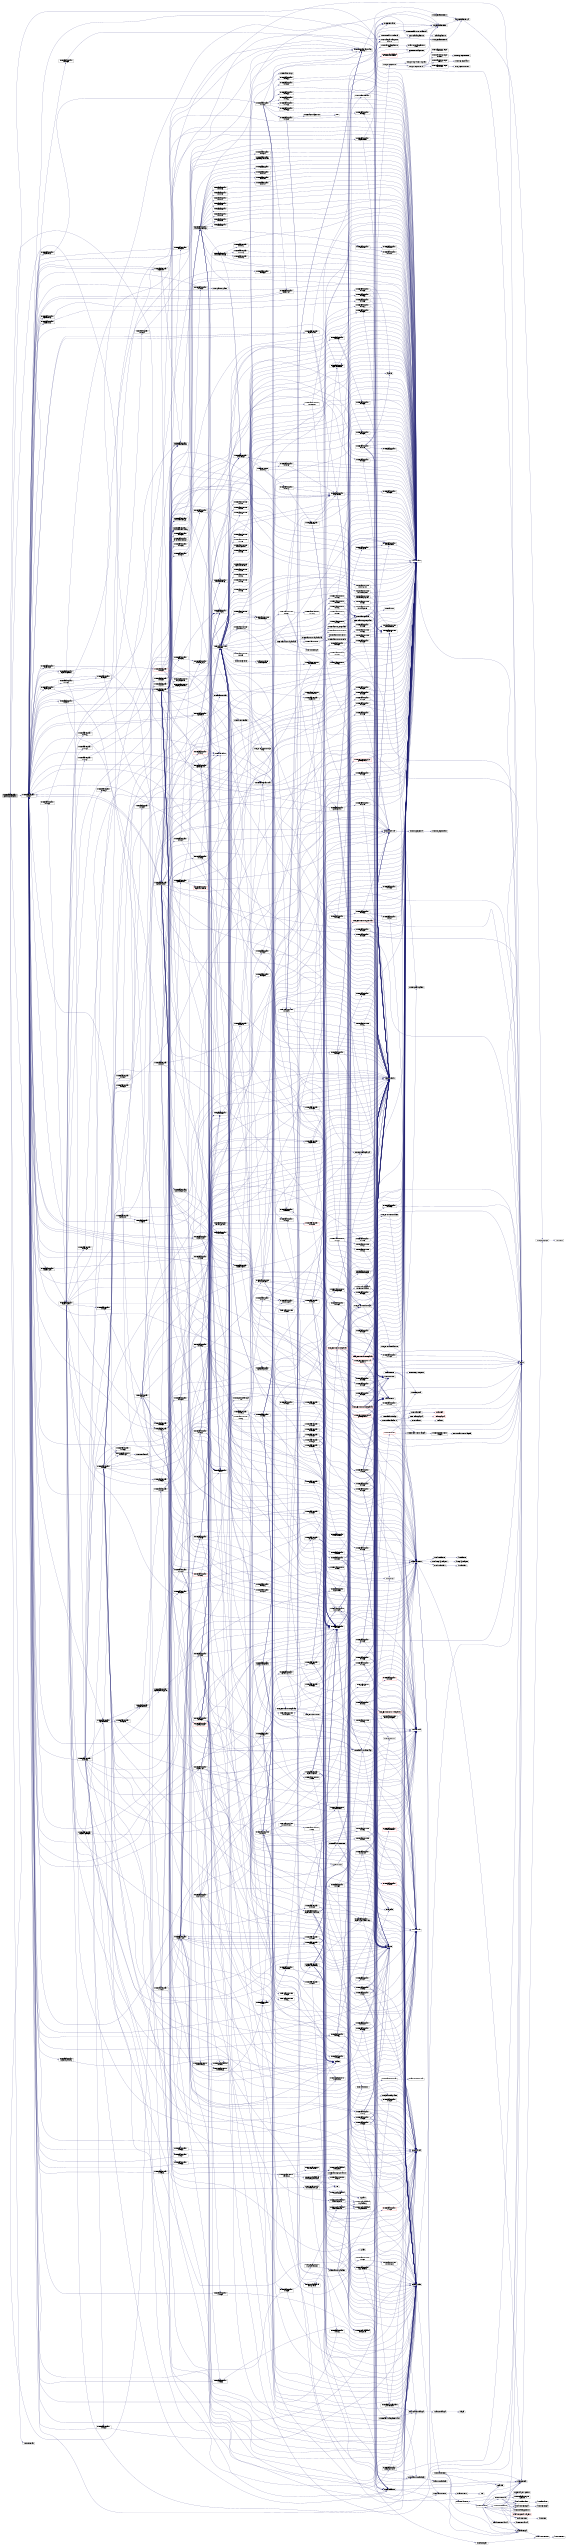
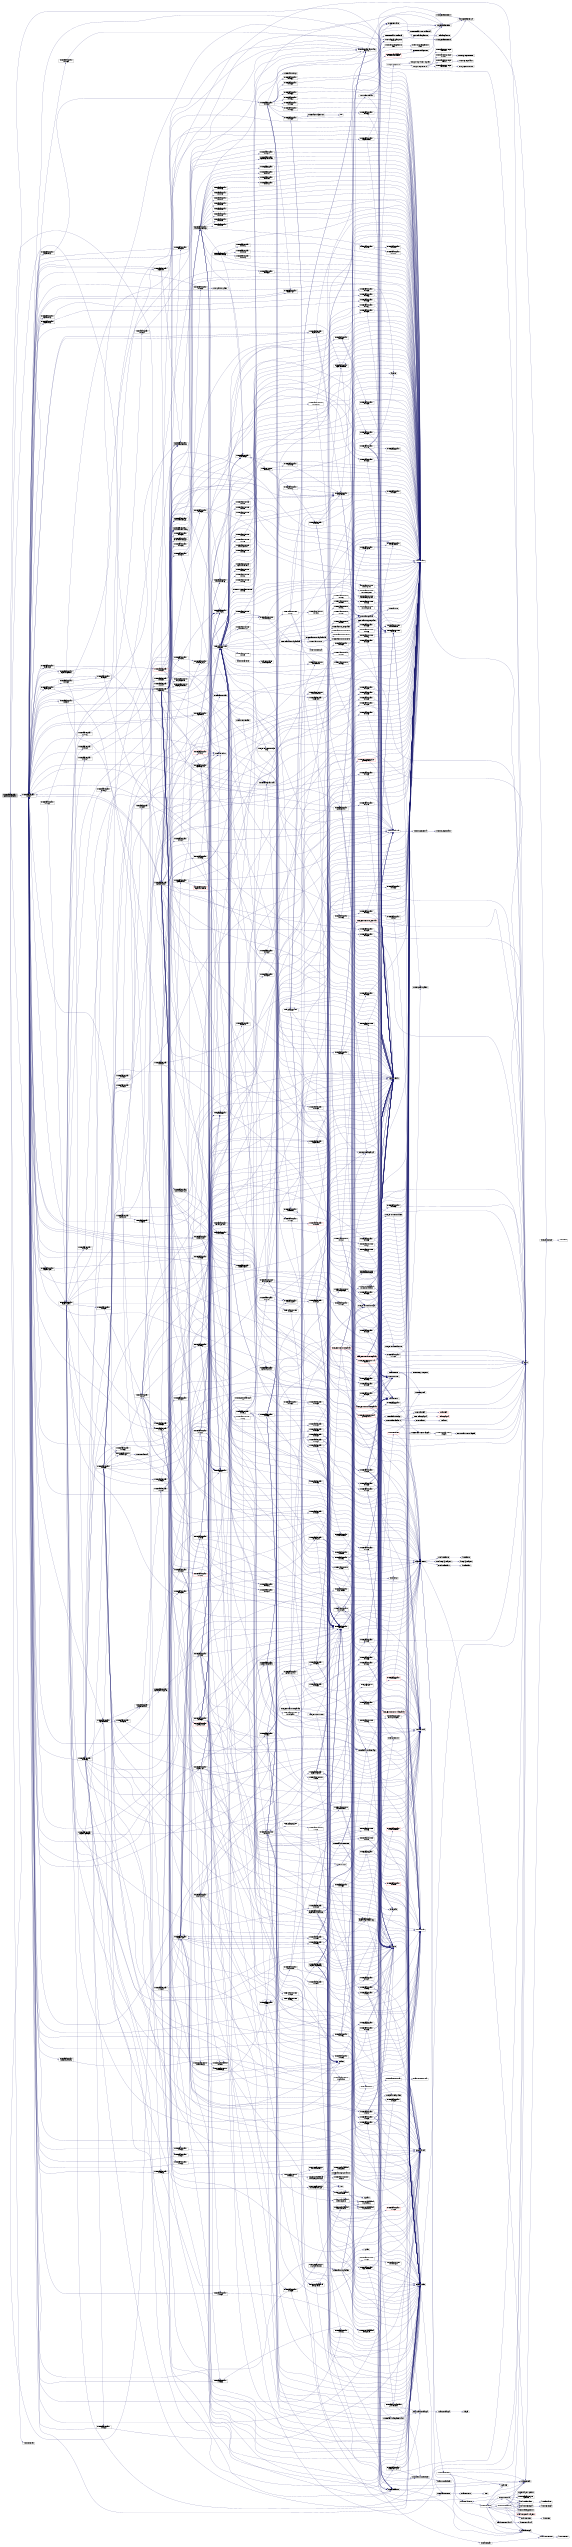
node "omc_ExpressionDumpTpl _fun__26": label "omc_ExpressionDumpTpl _fun__26" -> "dumpClockKind_ExpressionDumpTpl _fun__26"
